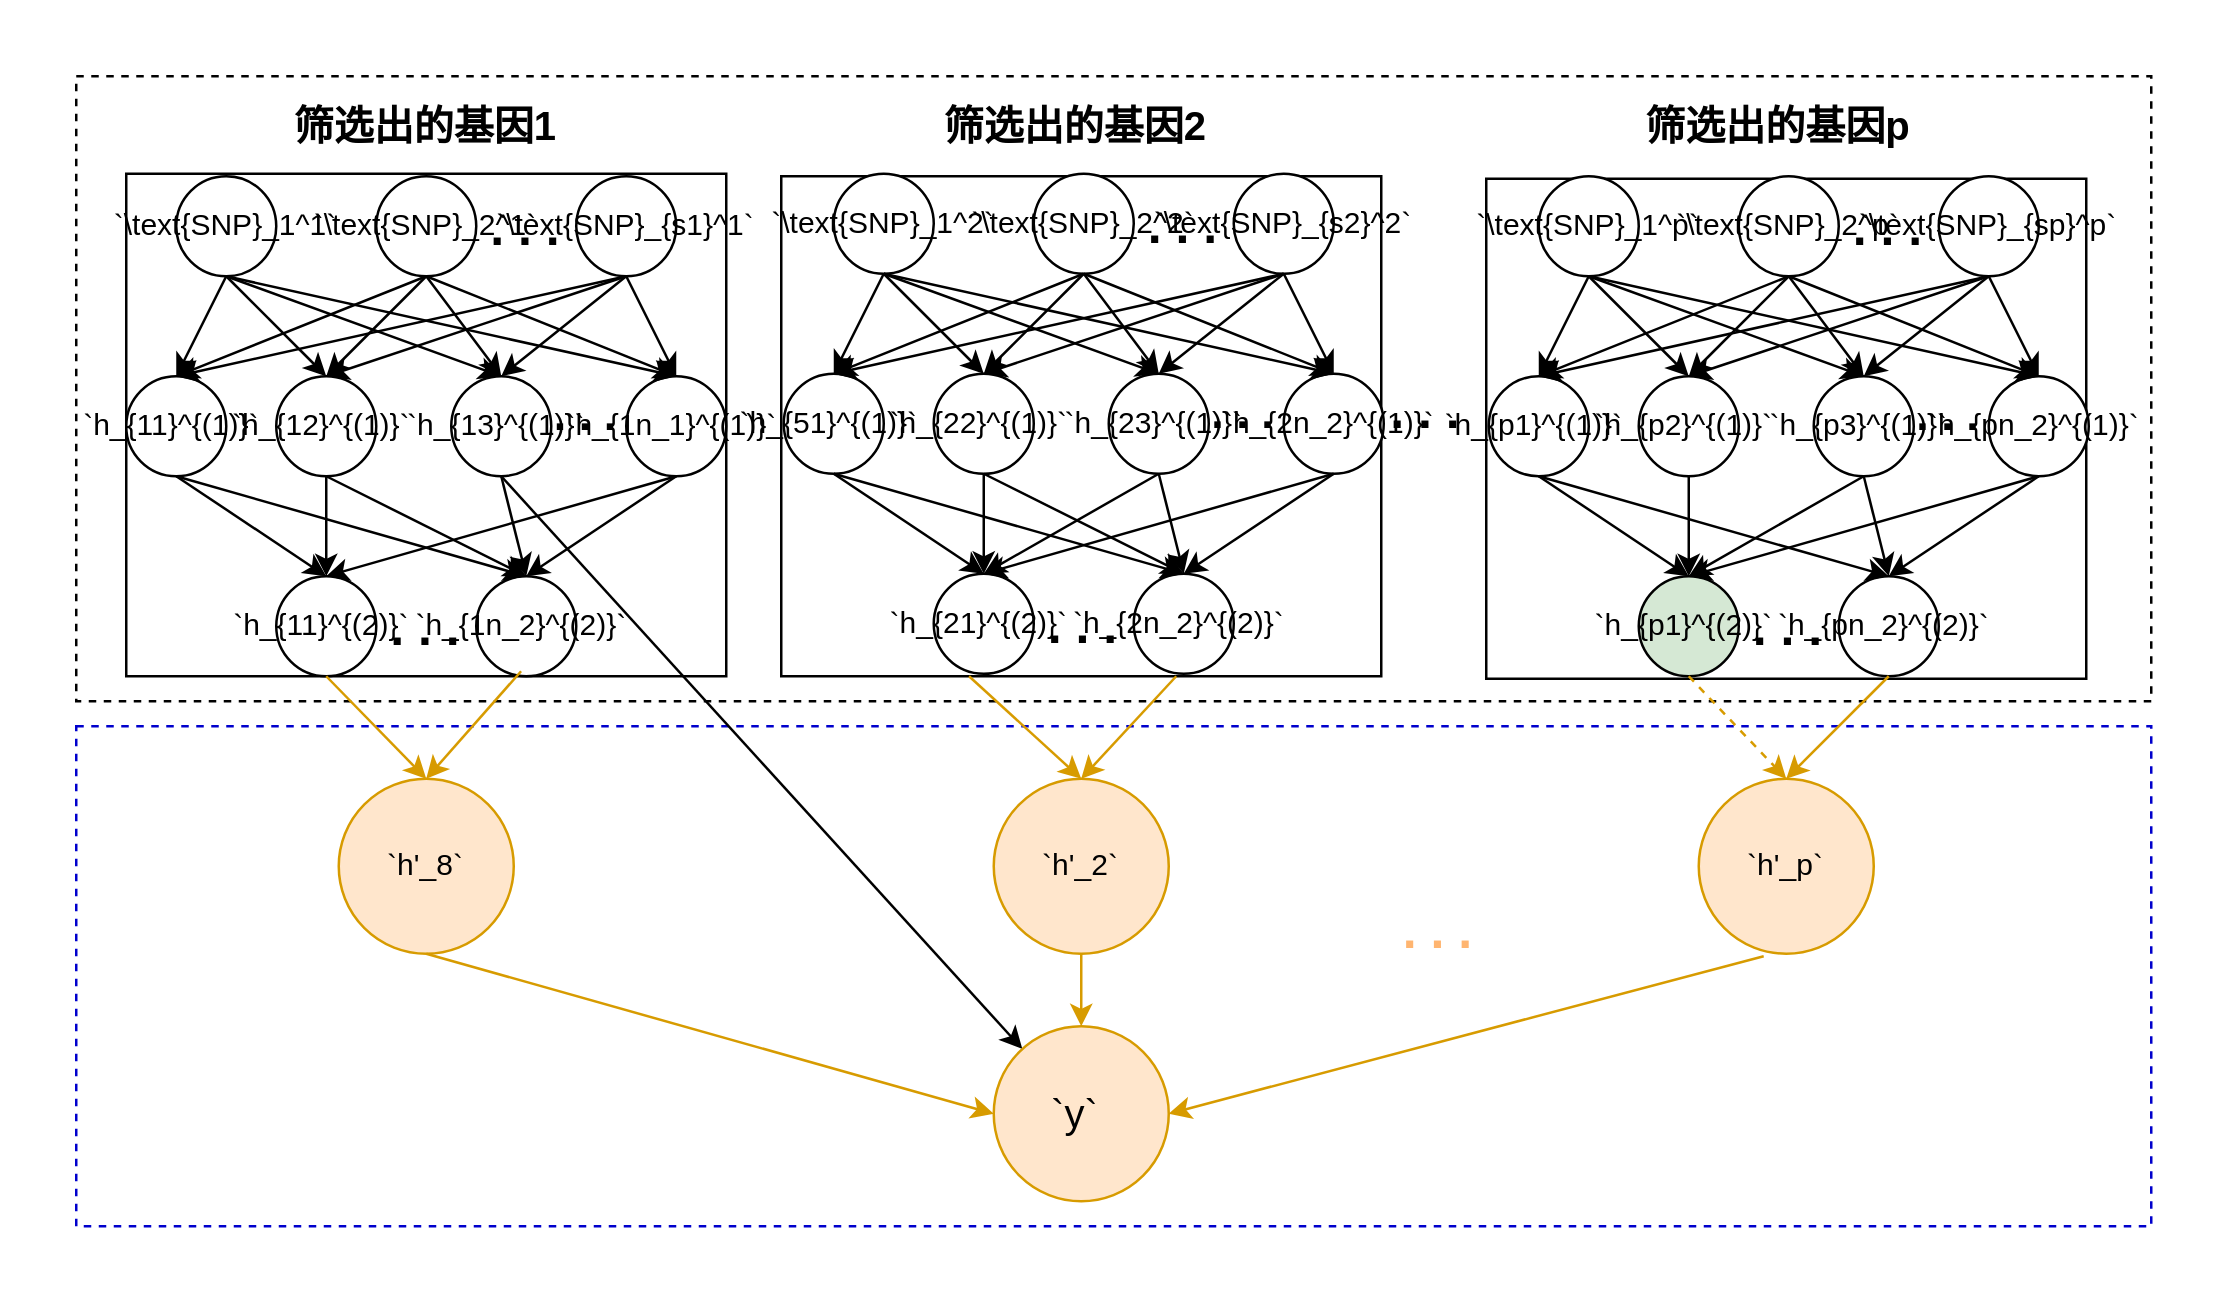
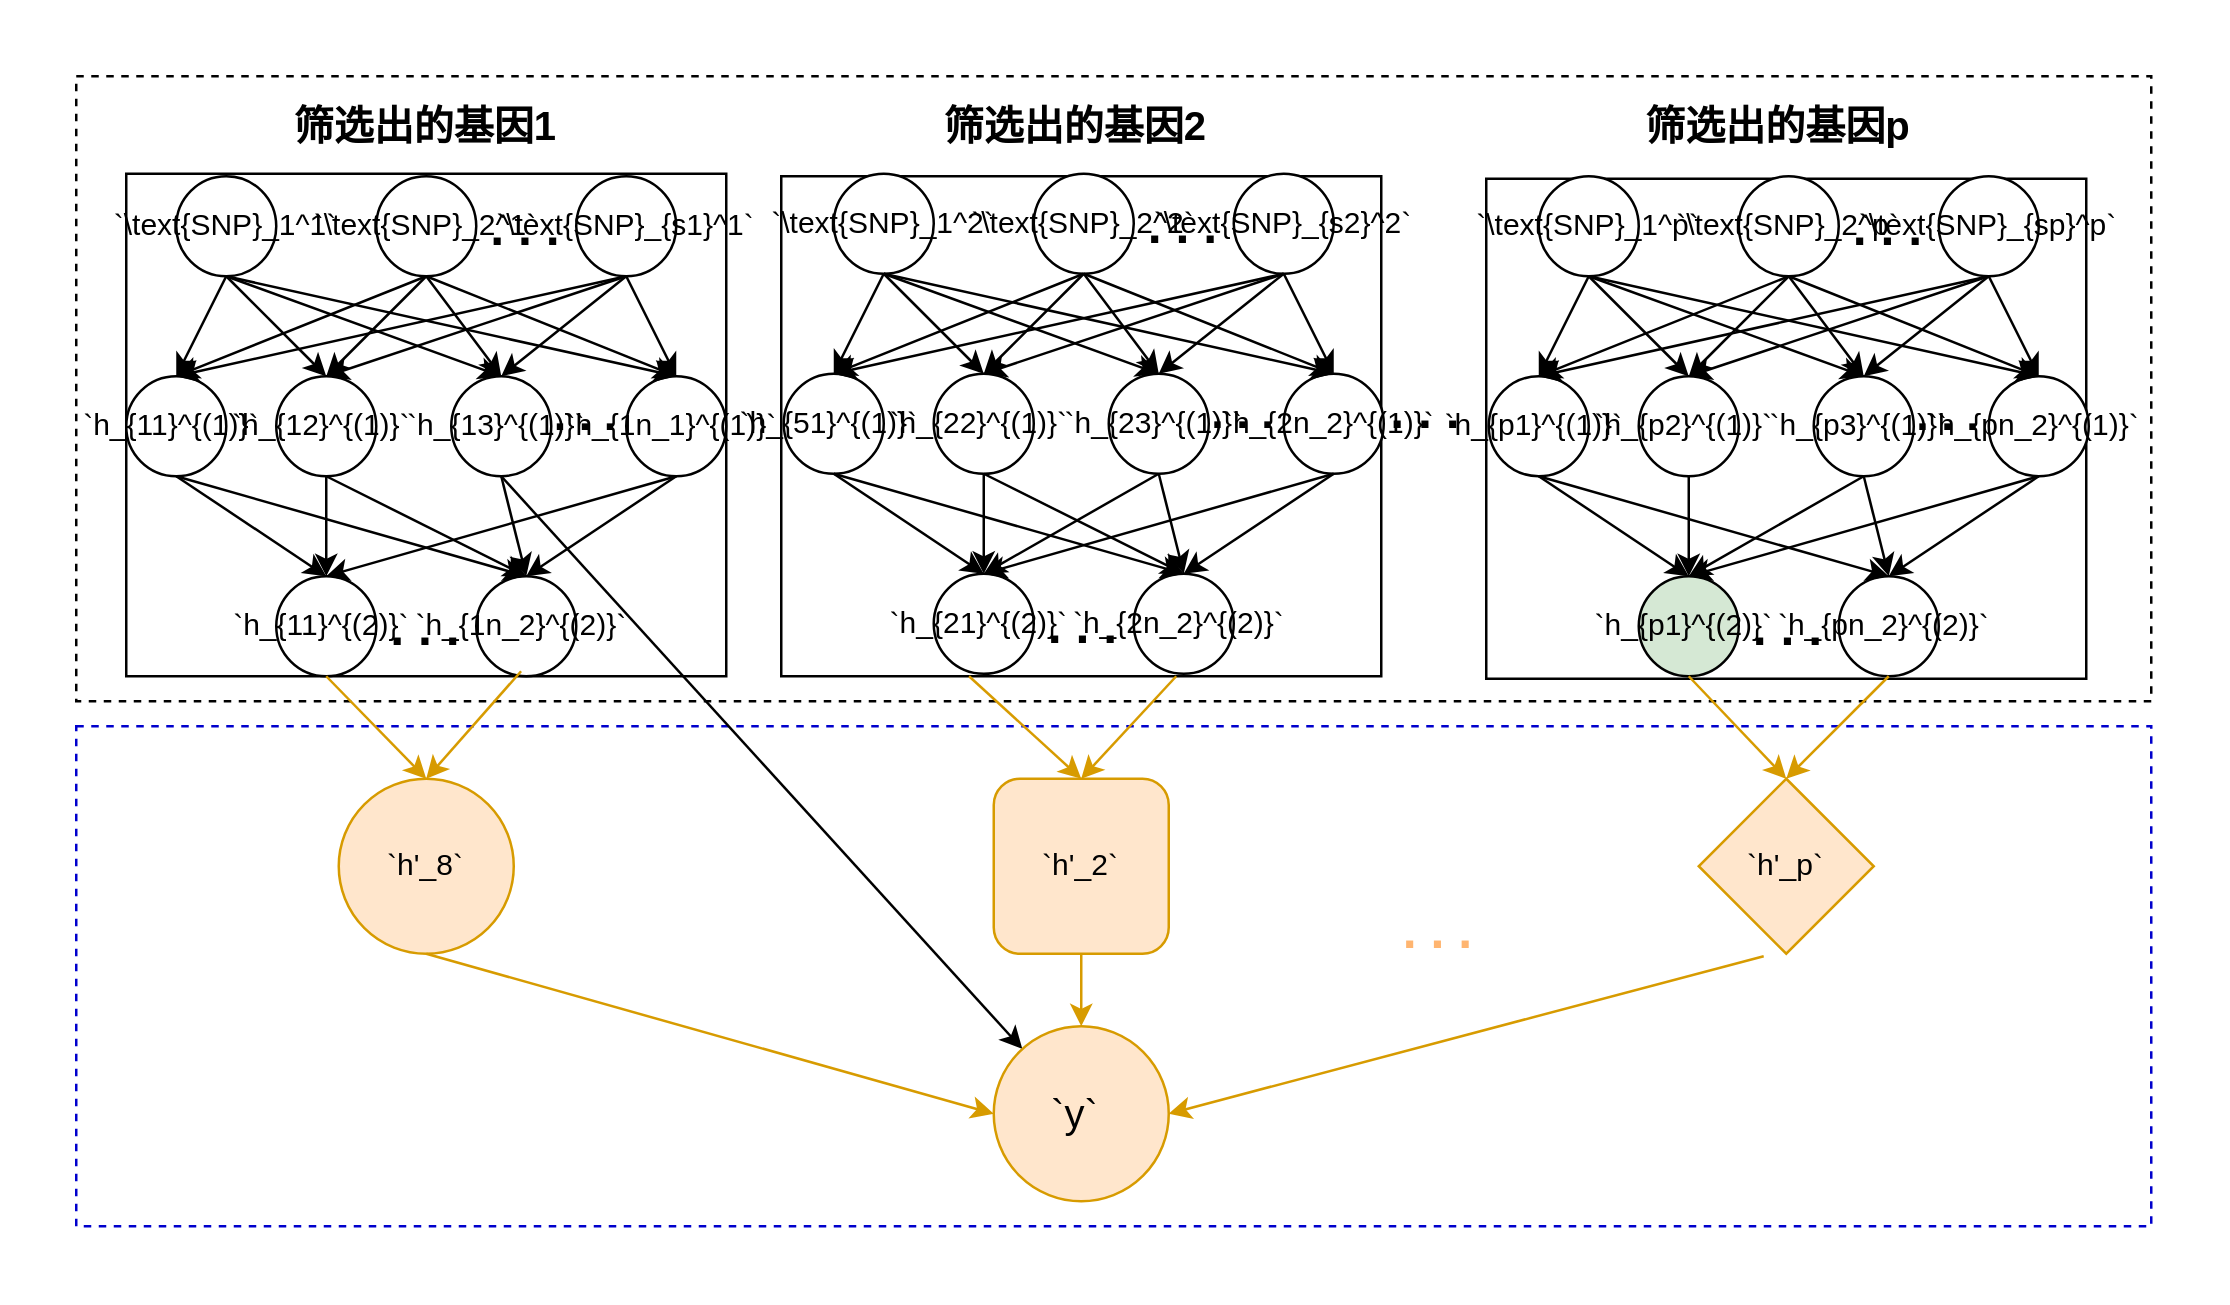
edge "`h_{p1}^{(2)}`" -> "`h'_p`": style dashed -> solid
node "`h'_2`": shape ellipse -> rounded rectangle
node "`h'_p`": shape ellipse -> diamond
